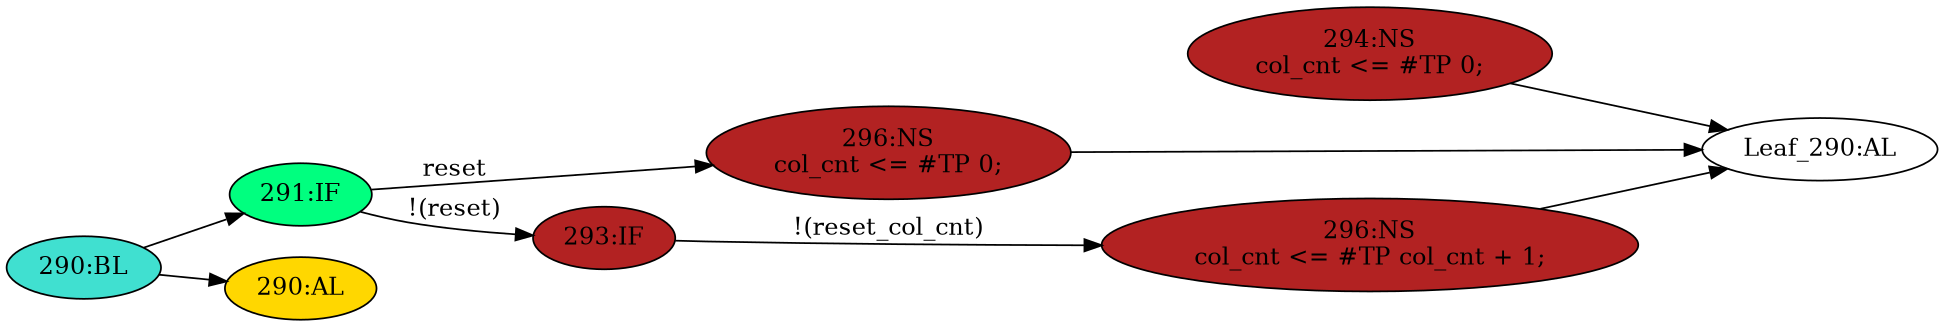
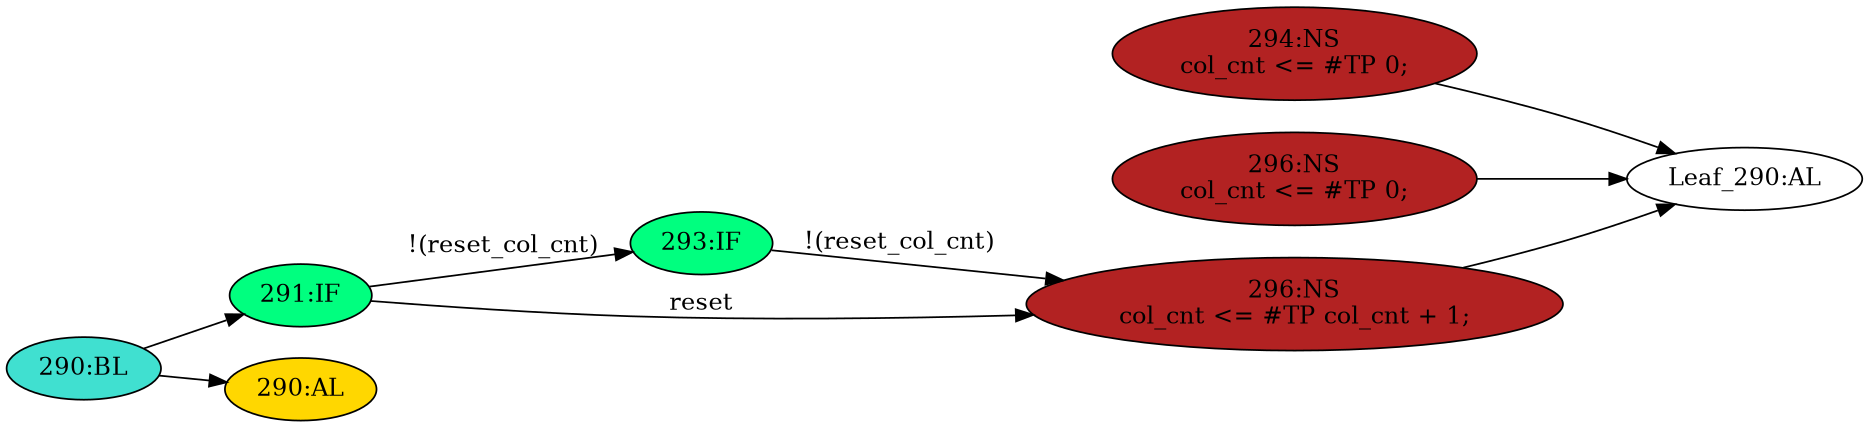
edge "291:IF" -> "296:NS col_cnt <= #TP 0;": now "291:IF" -> "296:NS col_cnt <= #TP col_cnt + 1;"
edge "291:IF" -> "293:IF": label "!(reset)" -> "!(reset_col_cnt)"
node "293:IF": fillcolor firebrick -> springgreen
